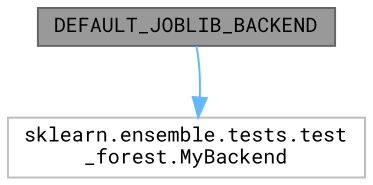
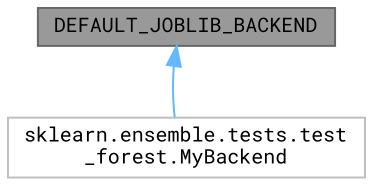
edge "DEFAULT_JOBLIB_BACKEND" -> "sklearn.ensemble.tests.test _forest.MyBackend": reversed
